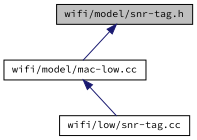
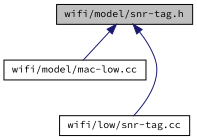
edge "wifi/low/snr-tag.cc" -> "wifi/model/mac-low.cc": now "wifi/low/snr-tag.cc" -> "wifi/model/snr-tag.h"
